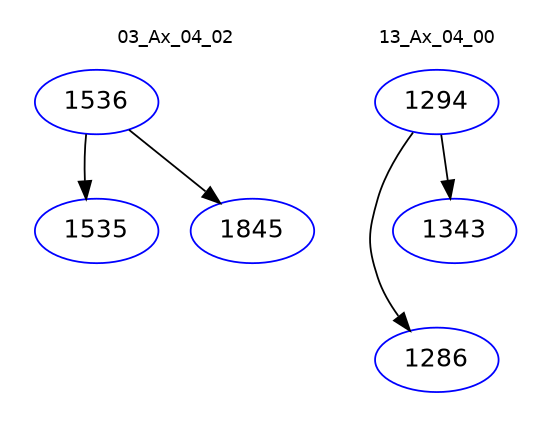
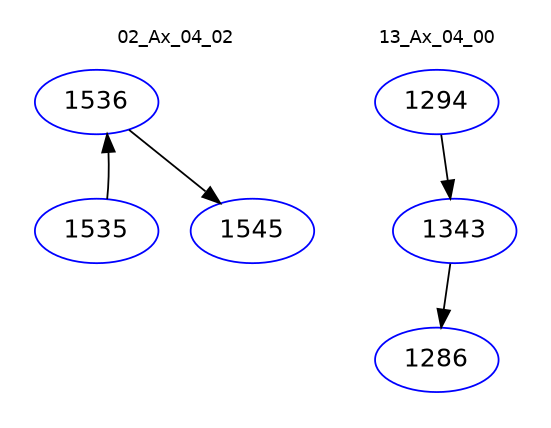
cluster "03_Ax_04_02": label "03_Ax_04_02" -> "02_Ax_04_02"
edge "1536" -> "1535": reversed
edge "1294" -> "1286": now "1343" -> "1286"
node "1845": label "1845" -> "1545"
